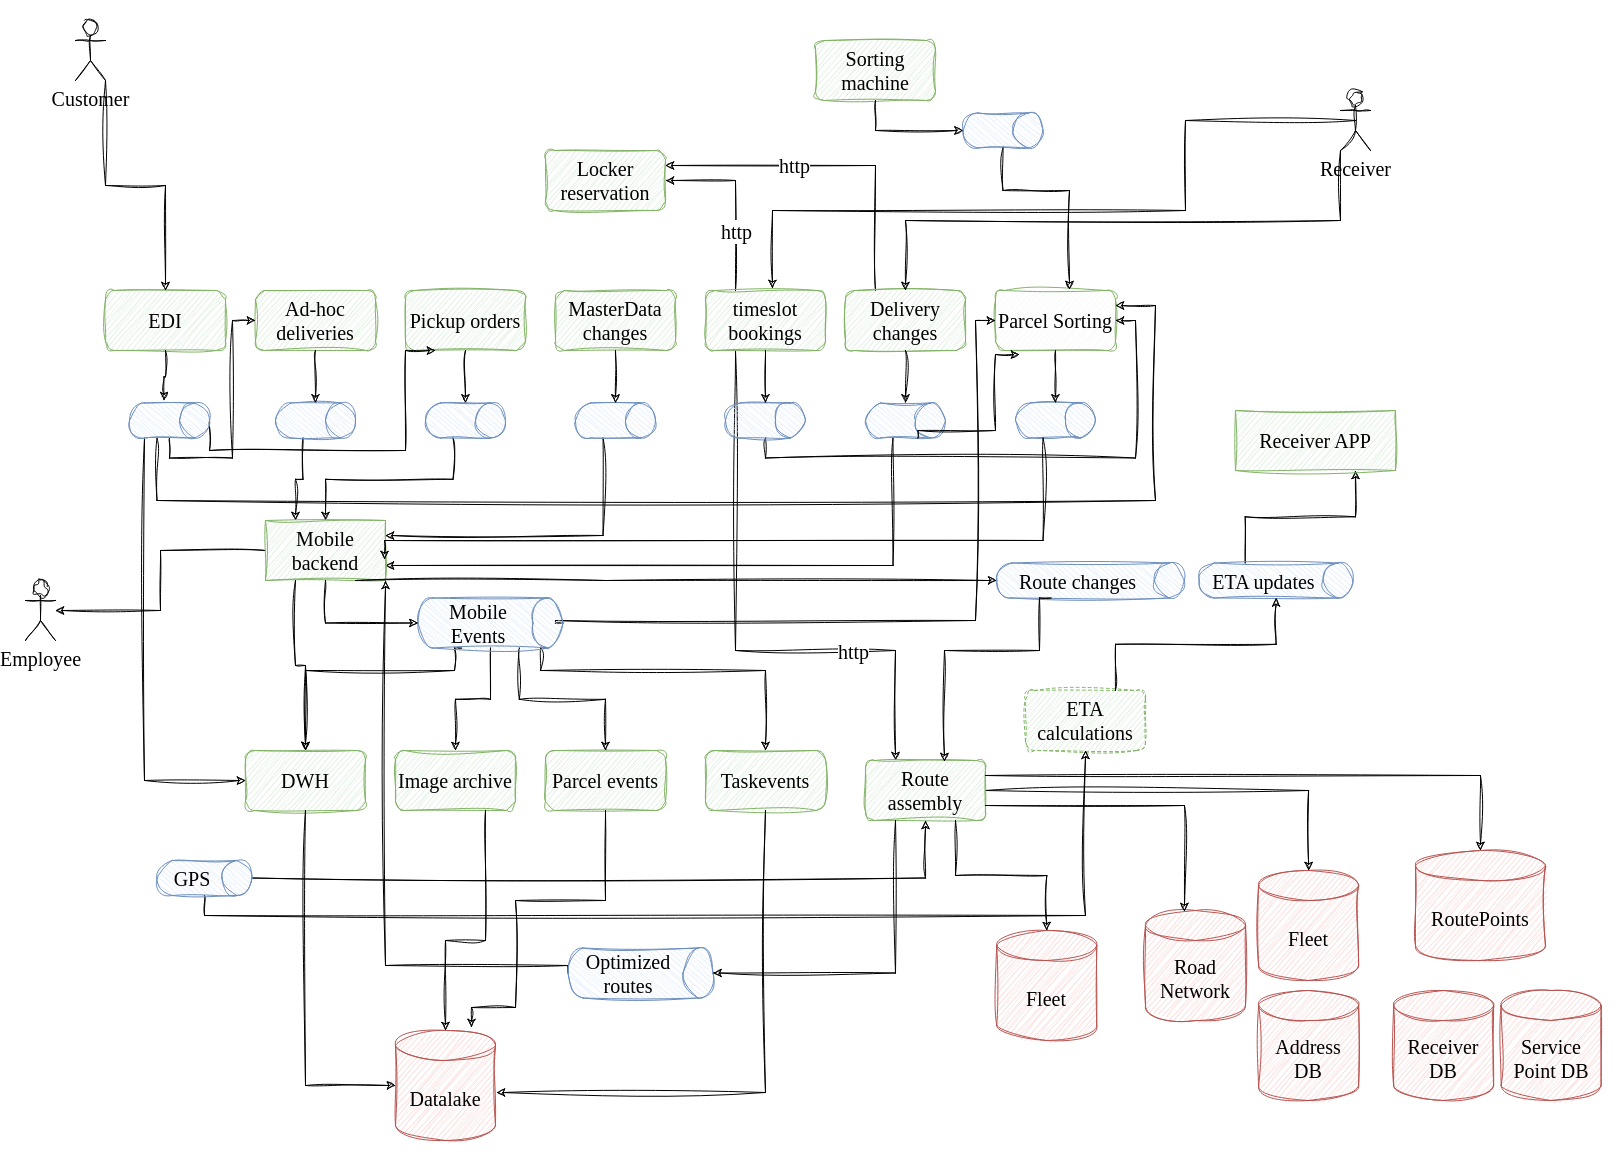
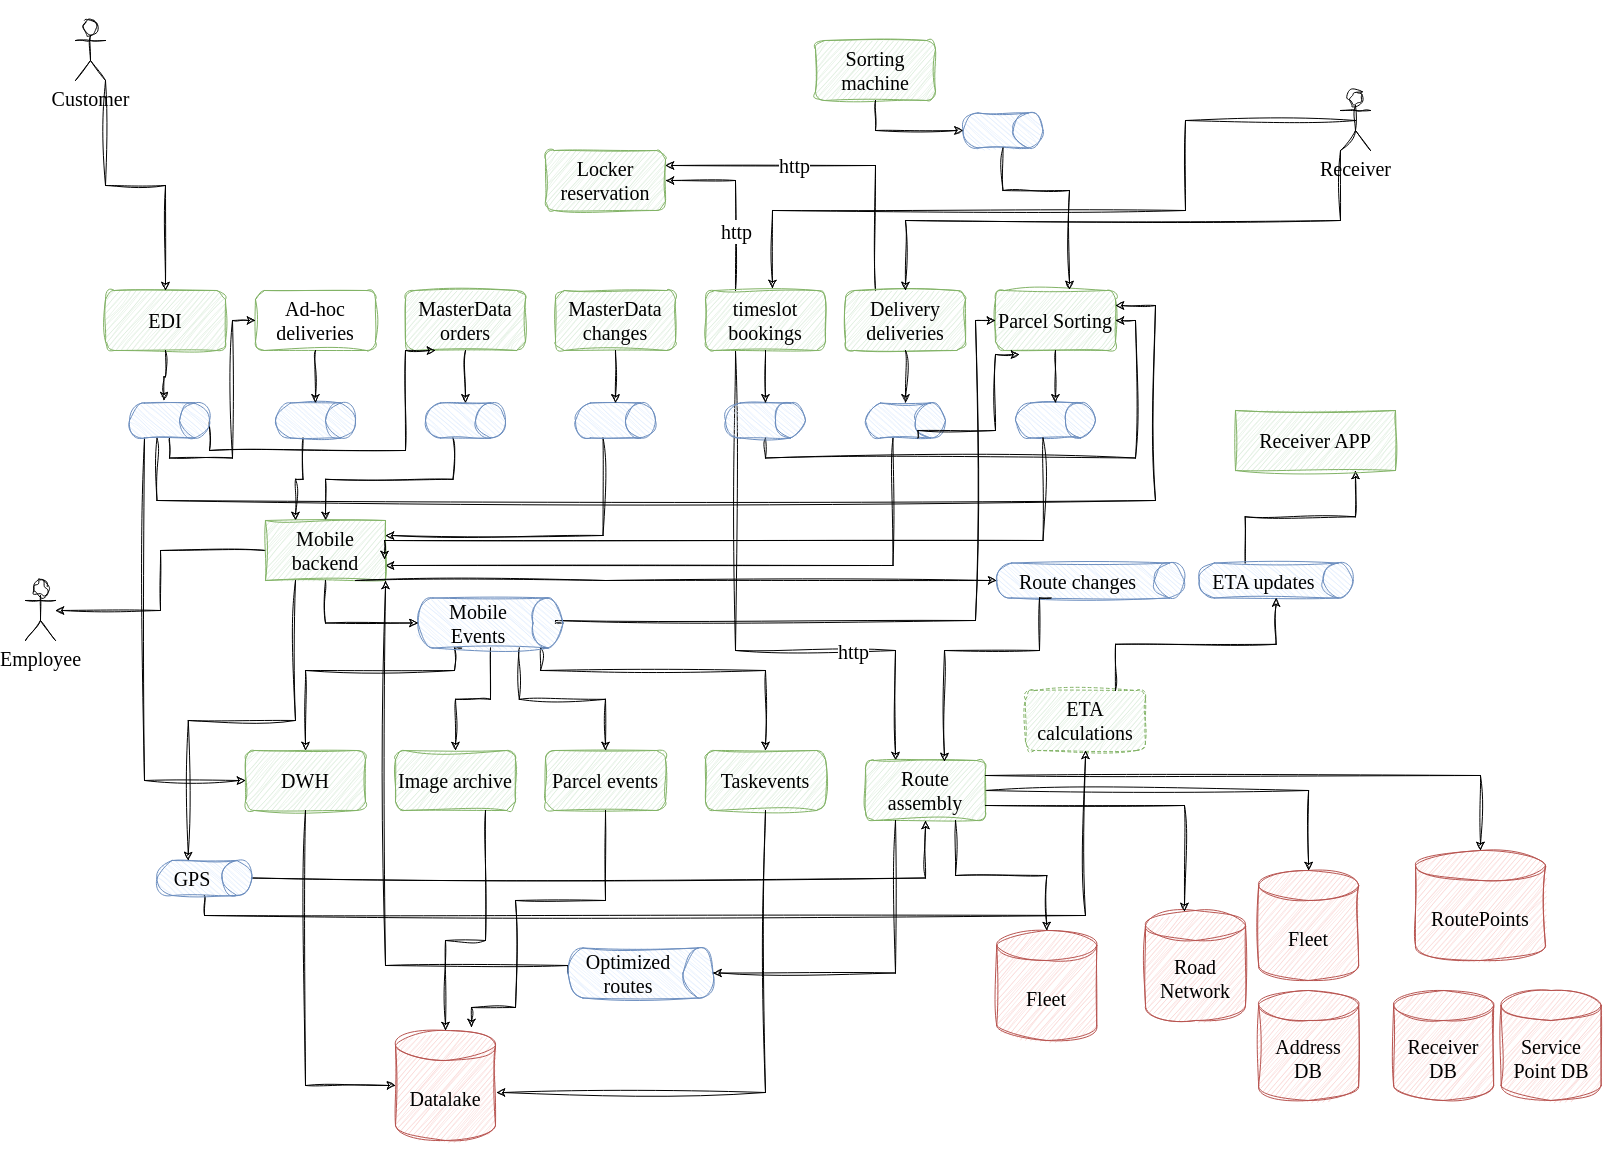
node "Ad-hoc deliveries": fillcolor #d5e8d4 -> #ffffff
node "Pickup orders": label "Pickup orders" -> "MasterData orders"
node "Delivery changes": label "Delivery changes" -> "Delivery deliveries"
node "Parcel Sorting": fillcolor #f5f5f5 -> #d5e8d4
edge "Mobile backend" -> "DWH": now "Mobile backend" -> "GPS"
